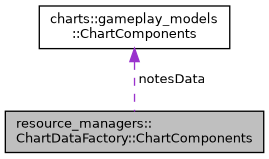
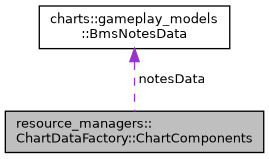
node "charts::gameplay_models ::ChartComponents": label "charts::gameplay_models ::ChartComponents" -> "charts::gameplay_models ::BmsNotesData"
